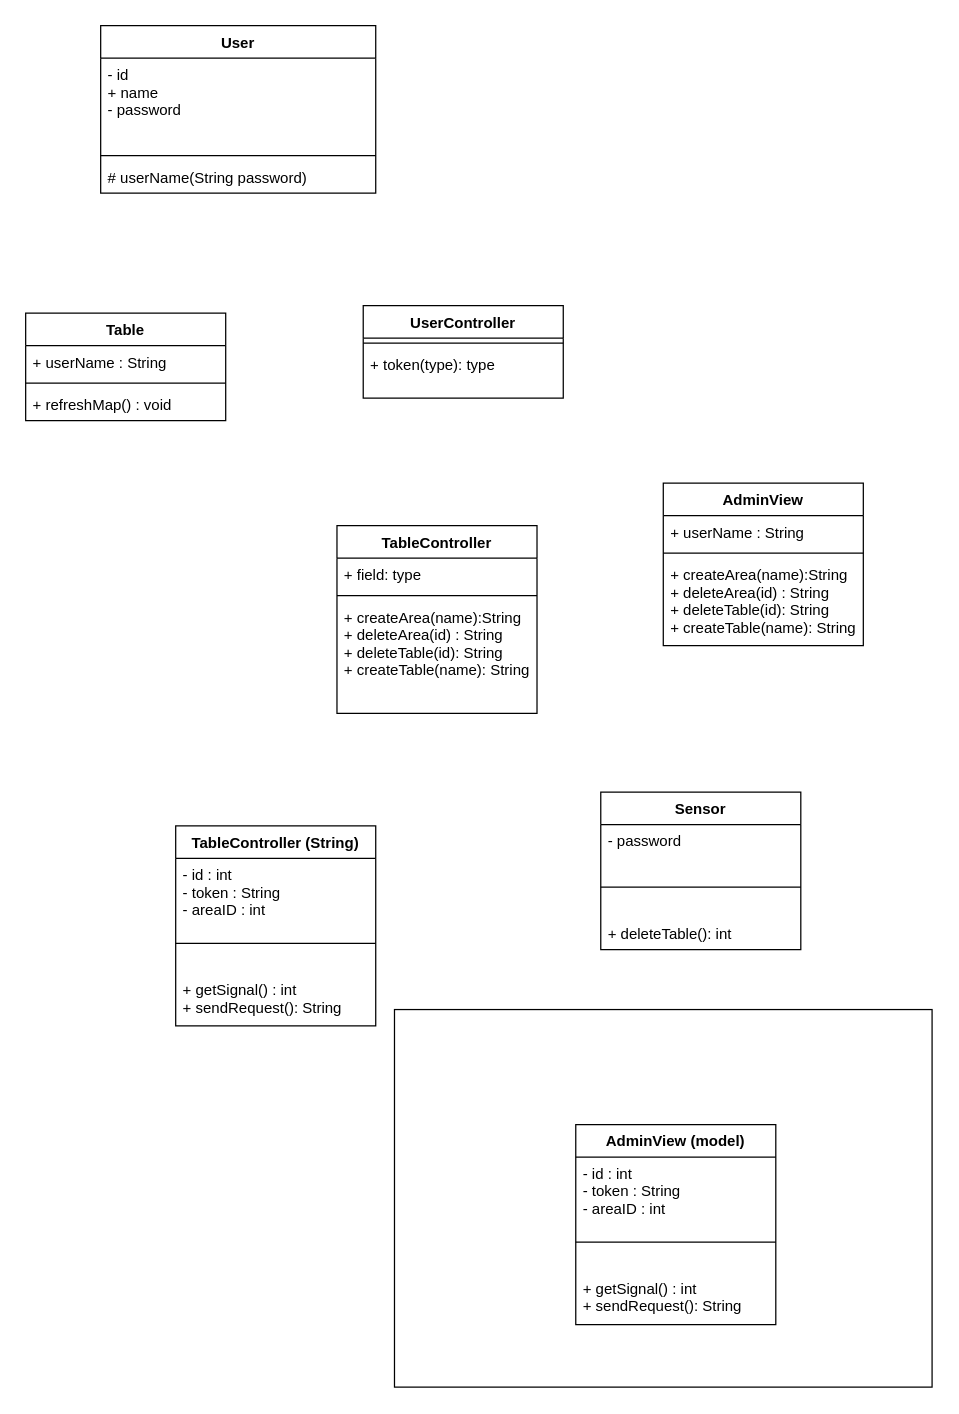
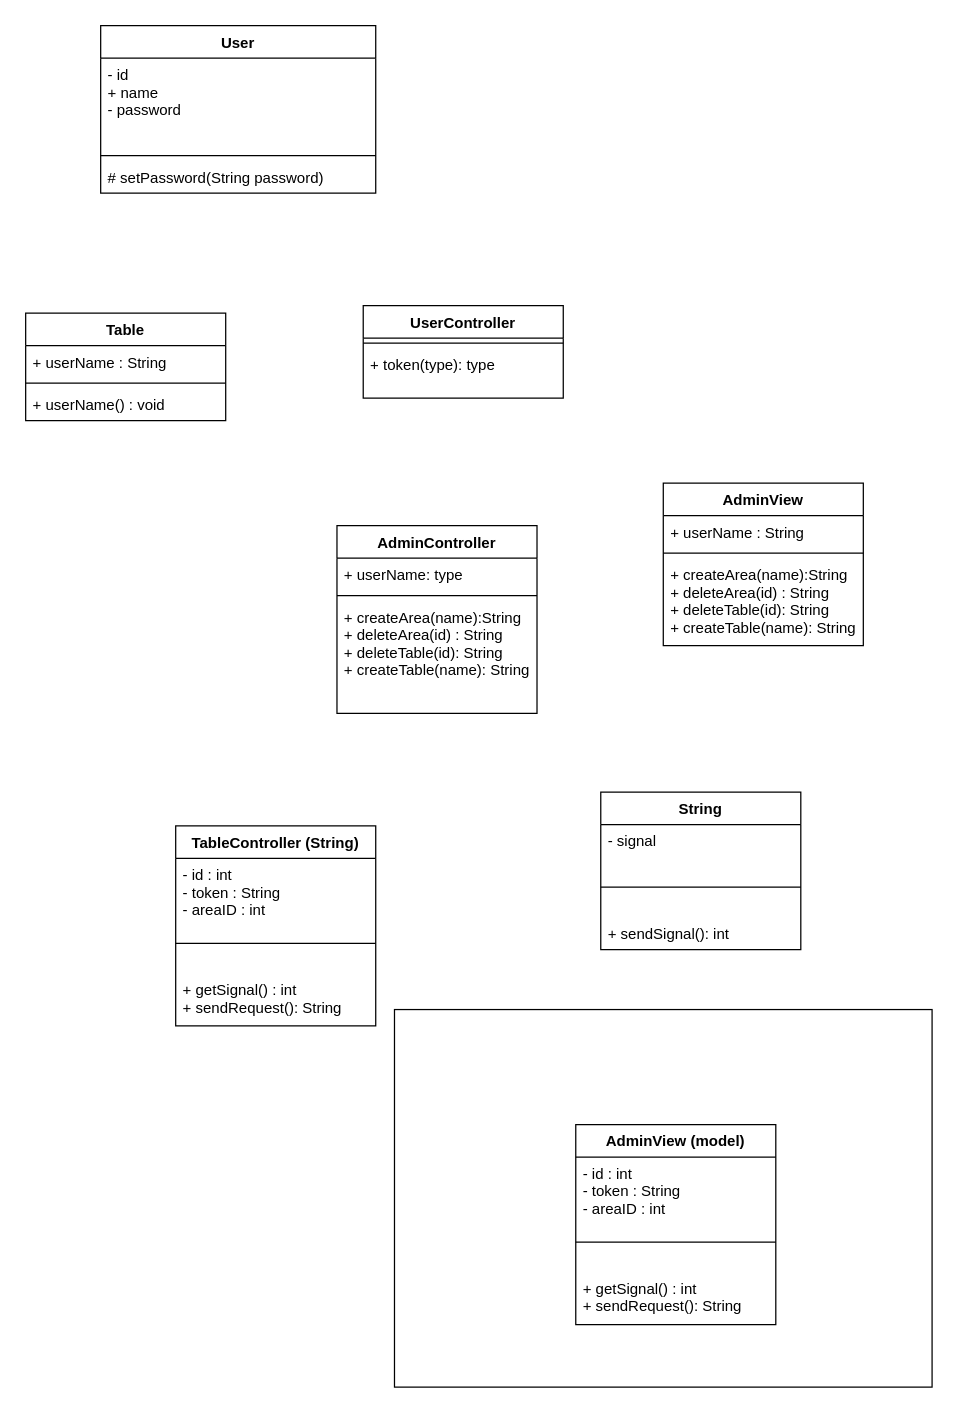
node "# userName(String password)": label "# userName(String password)" -> "# setPassword(String password)"
node "+ refreshMap() : void": label "+ refreshMap() : void" -> "+ userName() : void"
node "TableController": label "TableController" -> "AdminController"
node "+ field: type": label "+ field: type" -> "+ userName: type"
node "Sensor": label "Sensor" -> "String"
node "- password": label "- password" -> "- signal"
node "+ deleteTable(): int": label "+ deleteTable(): int" -> "+ sendSignal(): int"
